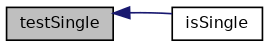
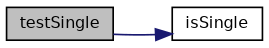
edge "isSingle" -> "testSingle": reversed
